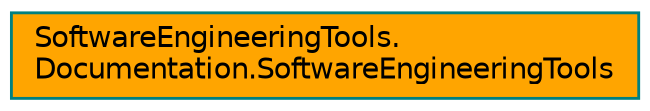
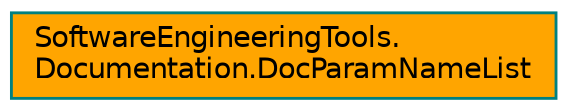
node "SoftwareEngineeringTools. Documentation.SoftwareEngineeringTools": label "SoftwareEngineeringTools. Documentation.SoftwareEngineeringTools" -> "SoftwareEngineeringTools. Documentation.DocParamNameList"
